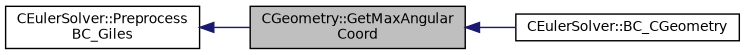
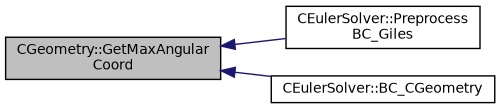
edge "CGeometry::GetMaxAngular Coord" -> "CEulerSolver::Preprocess BC_Giles": reversed
